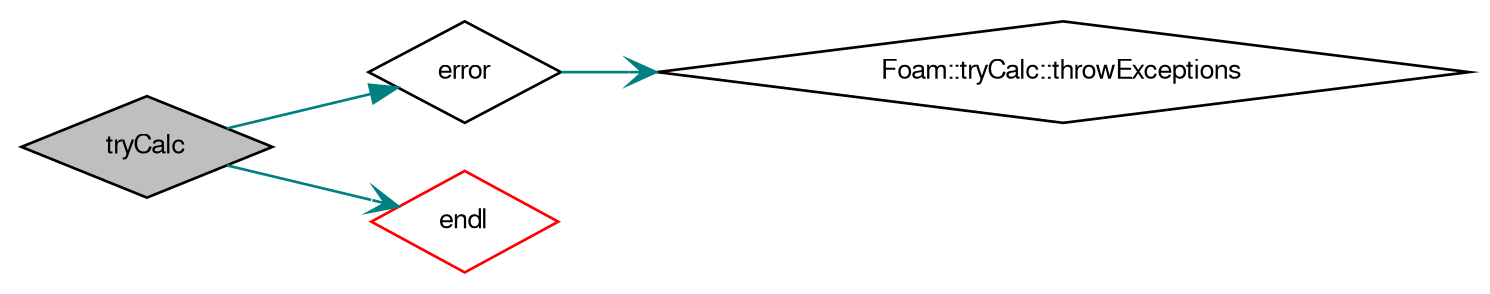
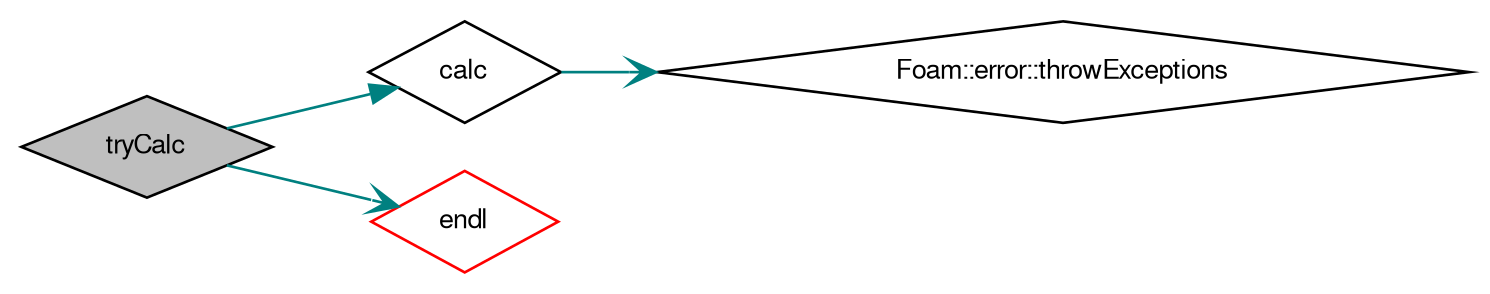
node "error": label "error" -> "calc"
node "Foam::tryCalc::throwExceptions": label "Foam::tryCalc::throwExceptions" -> "Foam::error::throwExceptions"
